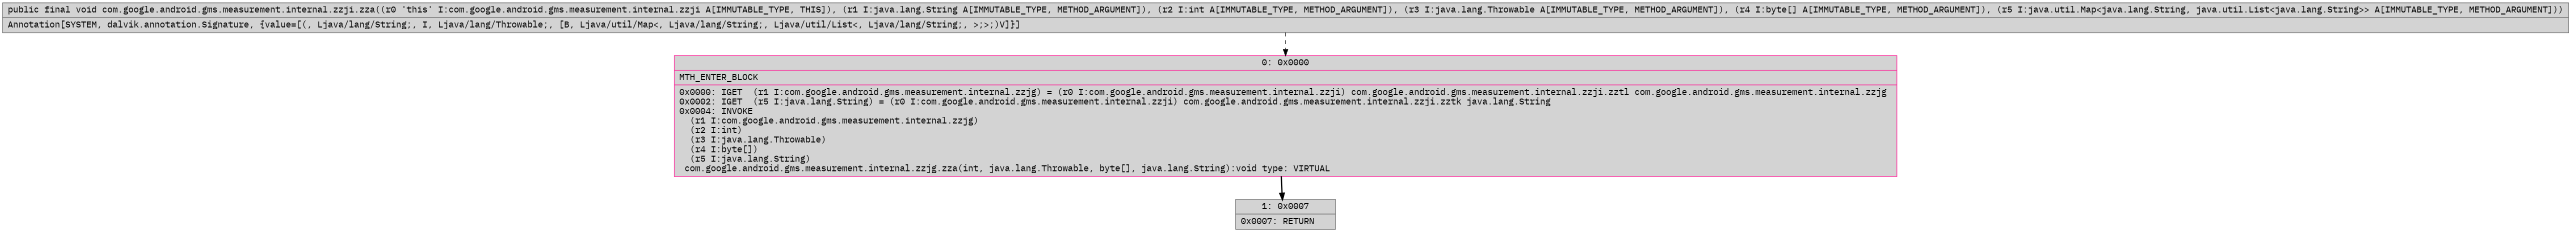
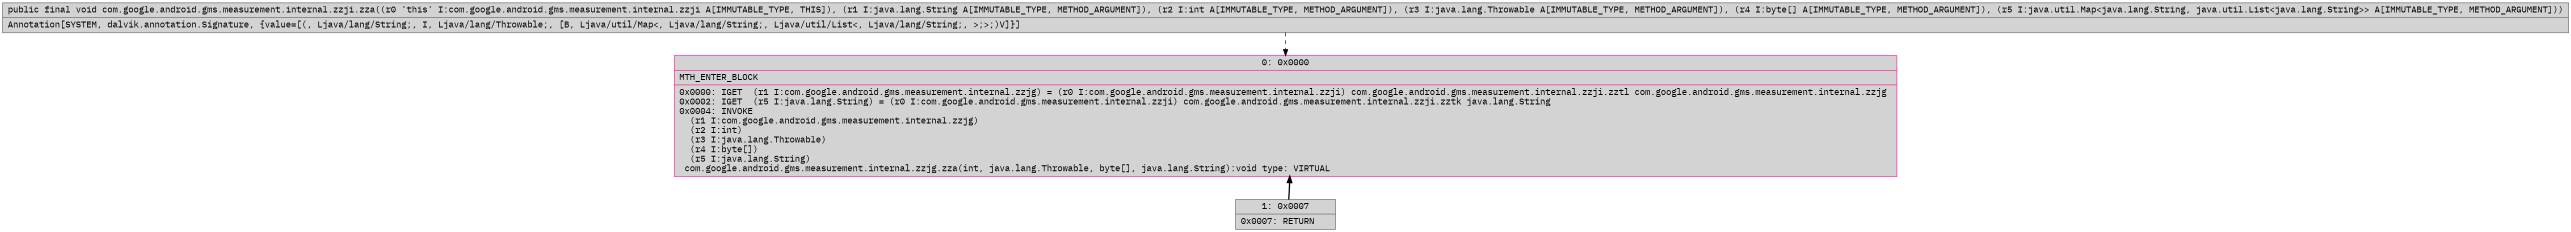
edge "0: 0x0000" -> "1: 0x0007": reversed
